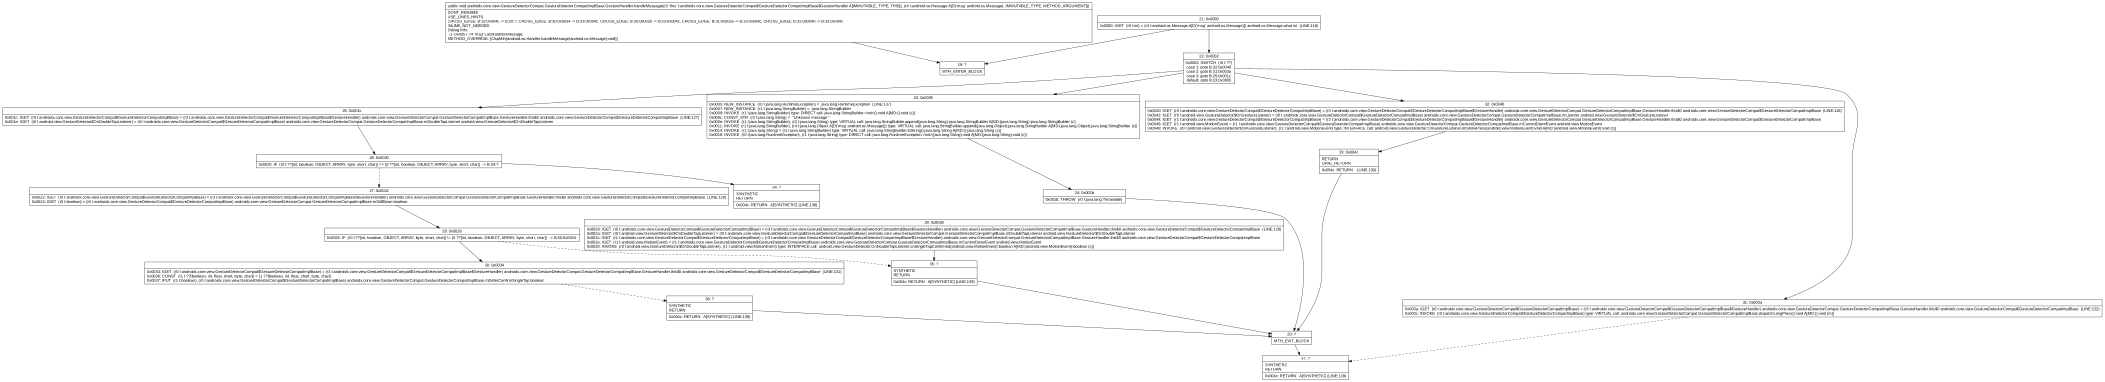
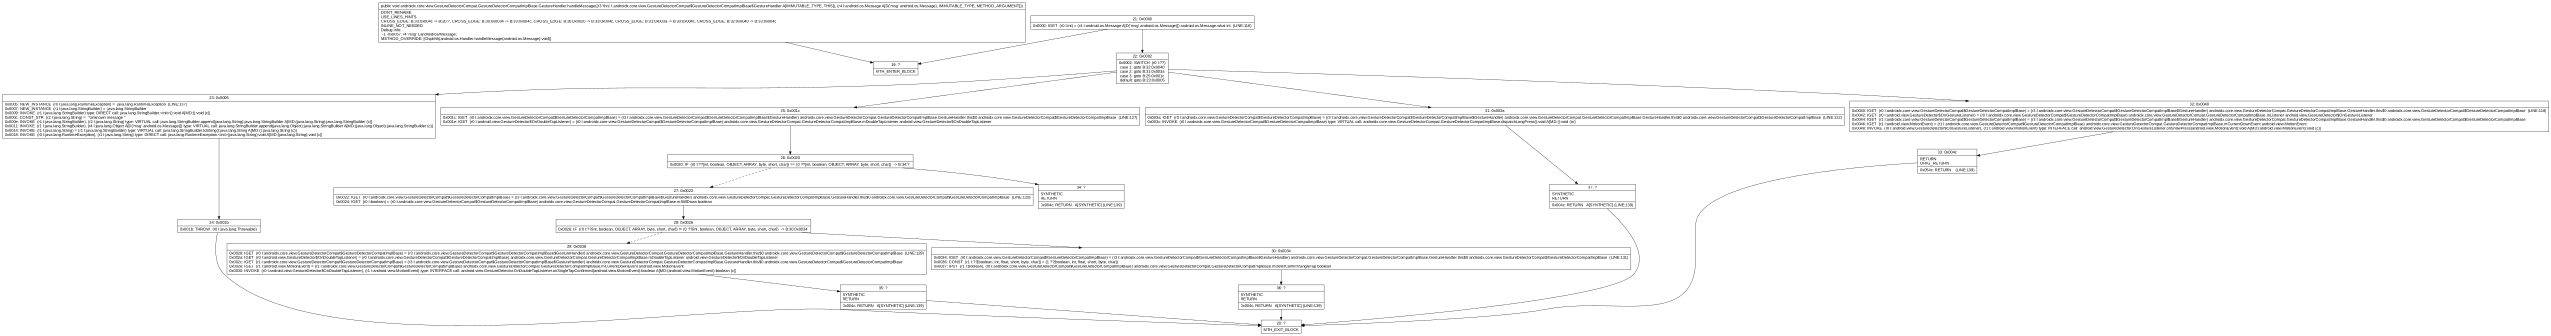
edge "28: 0x0026" -> "35: ?": now "28: 0x0026" -> "29: 0x0028"
edge "30: 0x0034" -> "36: ?": style dashed -> solid
edge "31: 0x003a" -> "37: ?": style dashed -> solid
edge "20: ?" -> "37: ?": reversed
